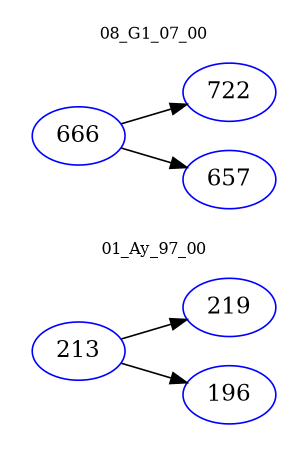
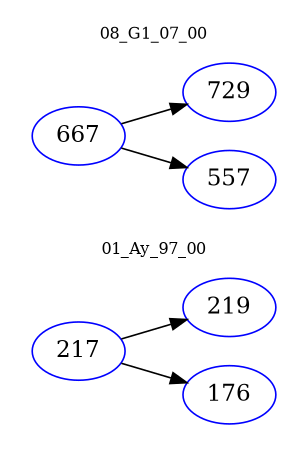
node "722": label "722" -> "729"
node "666": label "666" -> "667"
node "657": label "657" -> "557"
node "213": label "213" -> "217"
node "196": label "196" -> "176"
